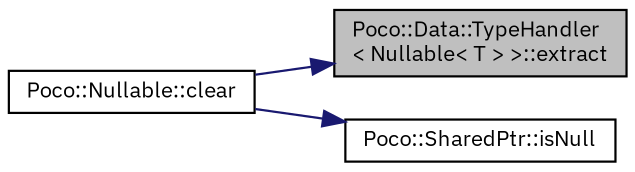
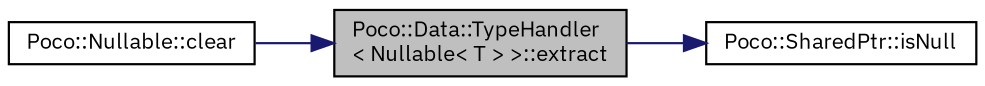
edge "Poco::Nullable::clear" -> "Poco::SharedPtr::isNull": now "Poco::Data::TypeHandler < Nullable< T > >::extract" -> "Poco::SharedPtr::isNull"
